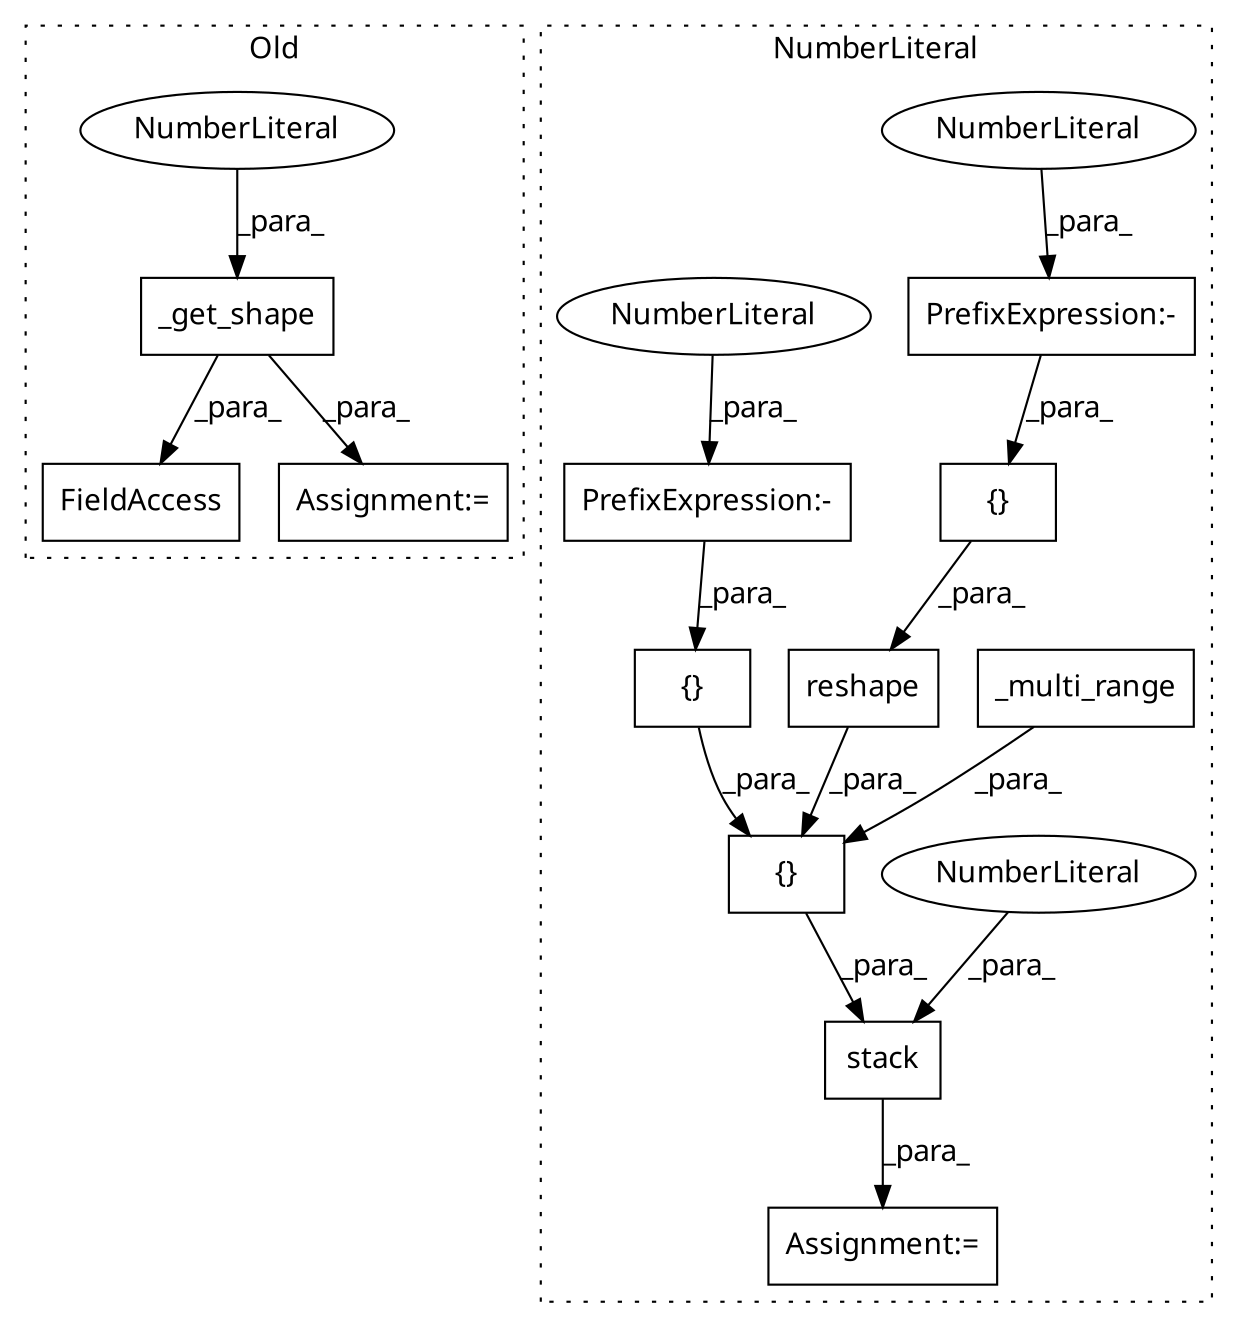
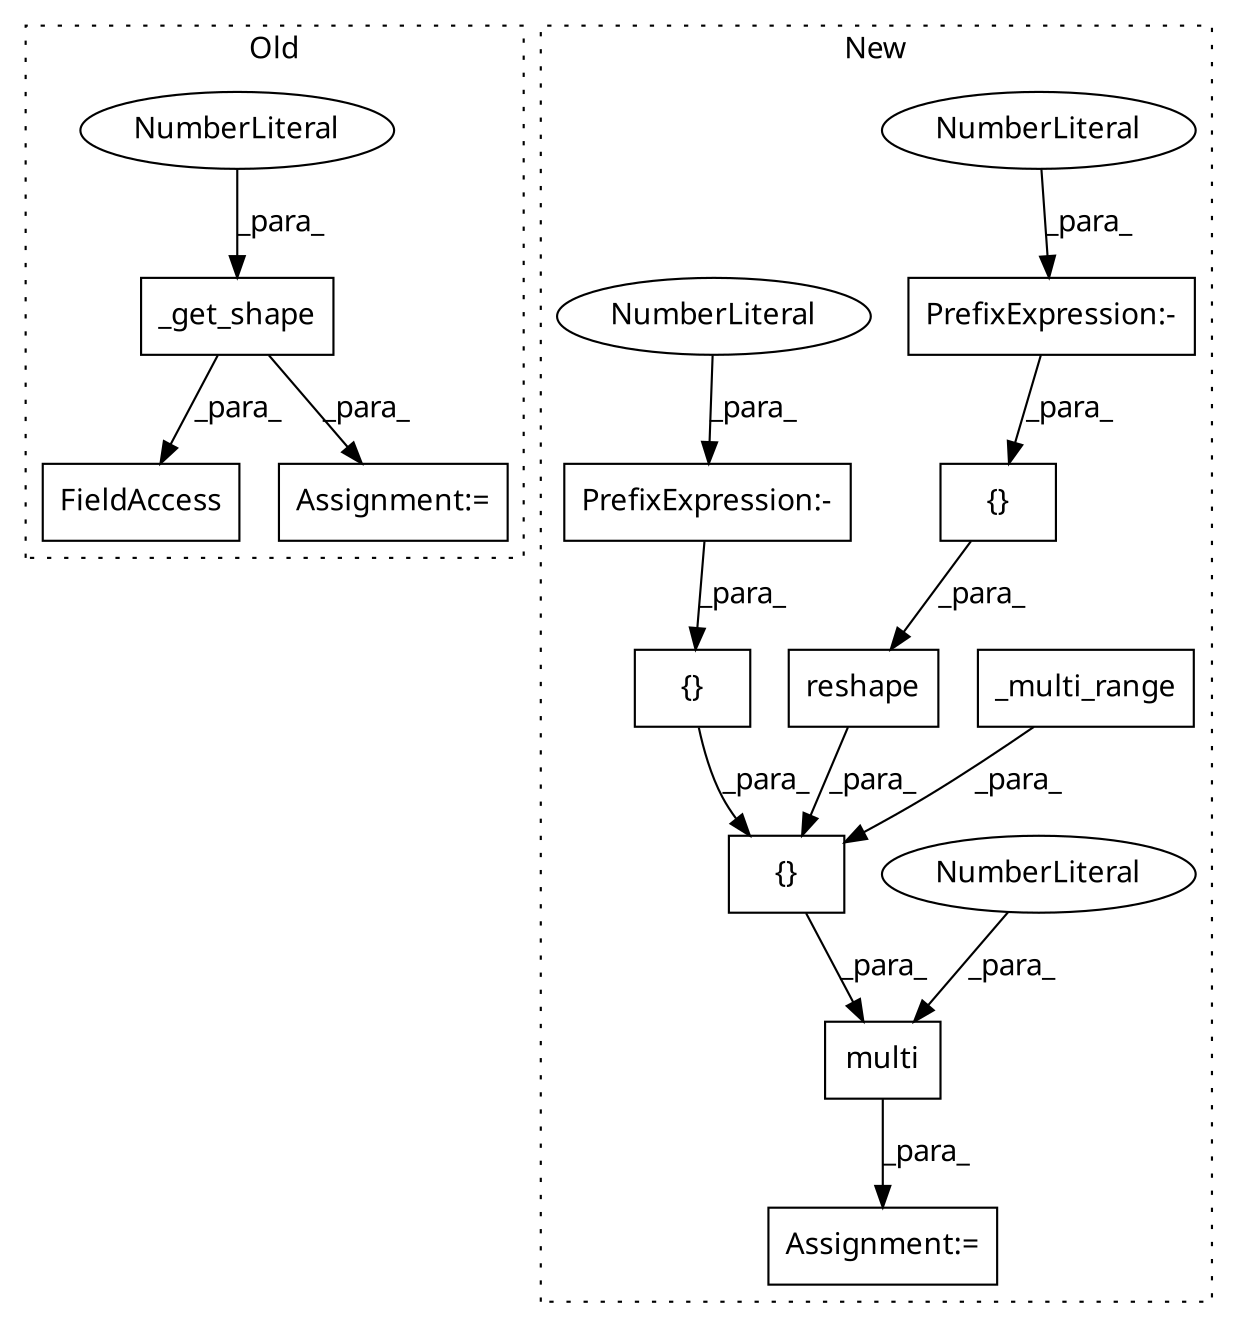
cluster "NumberLiteral": label "NumberLiteral" -> "New"
node "stack": label "stack" -> "multi"
